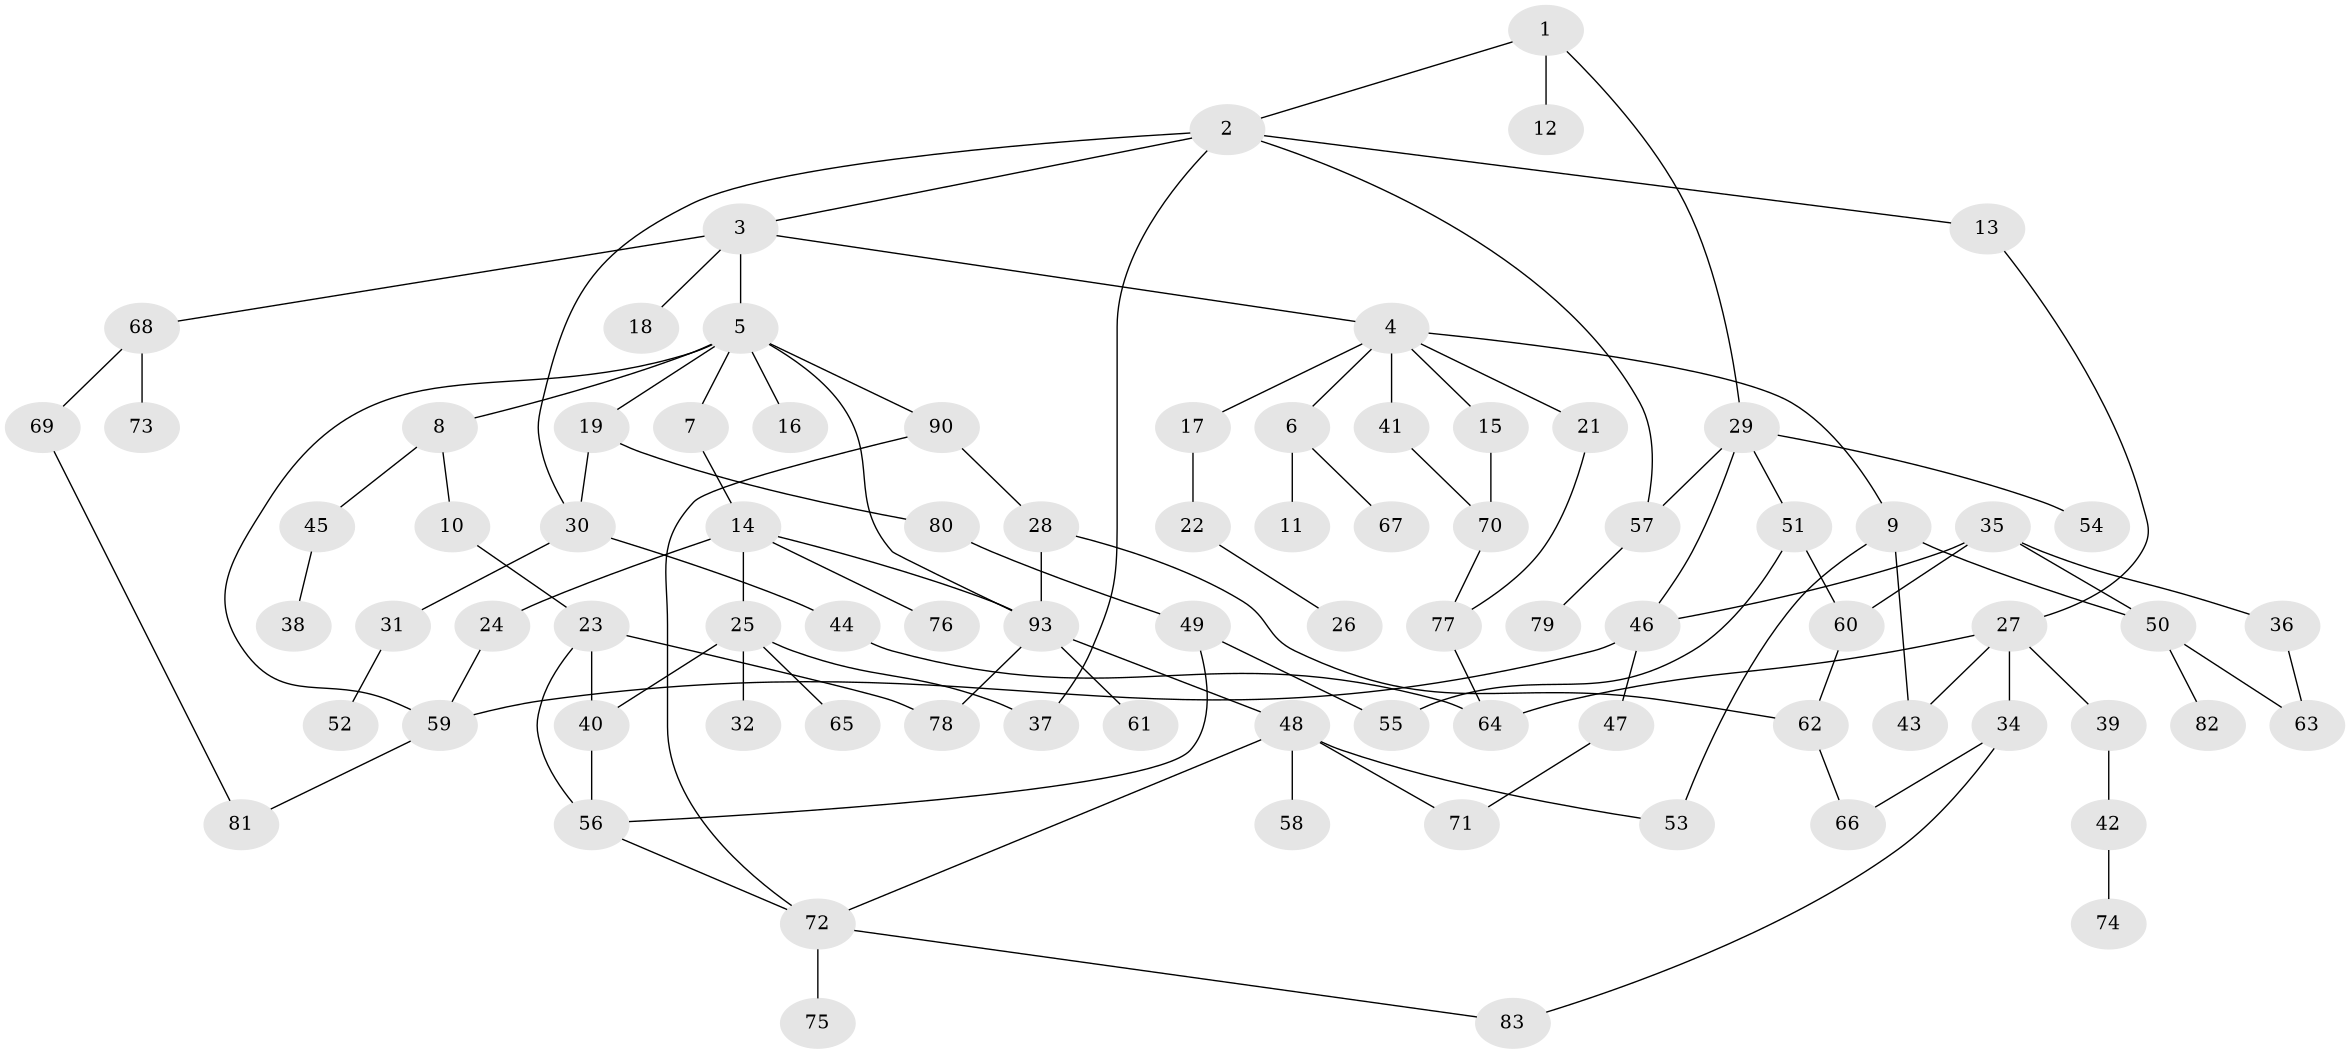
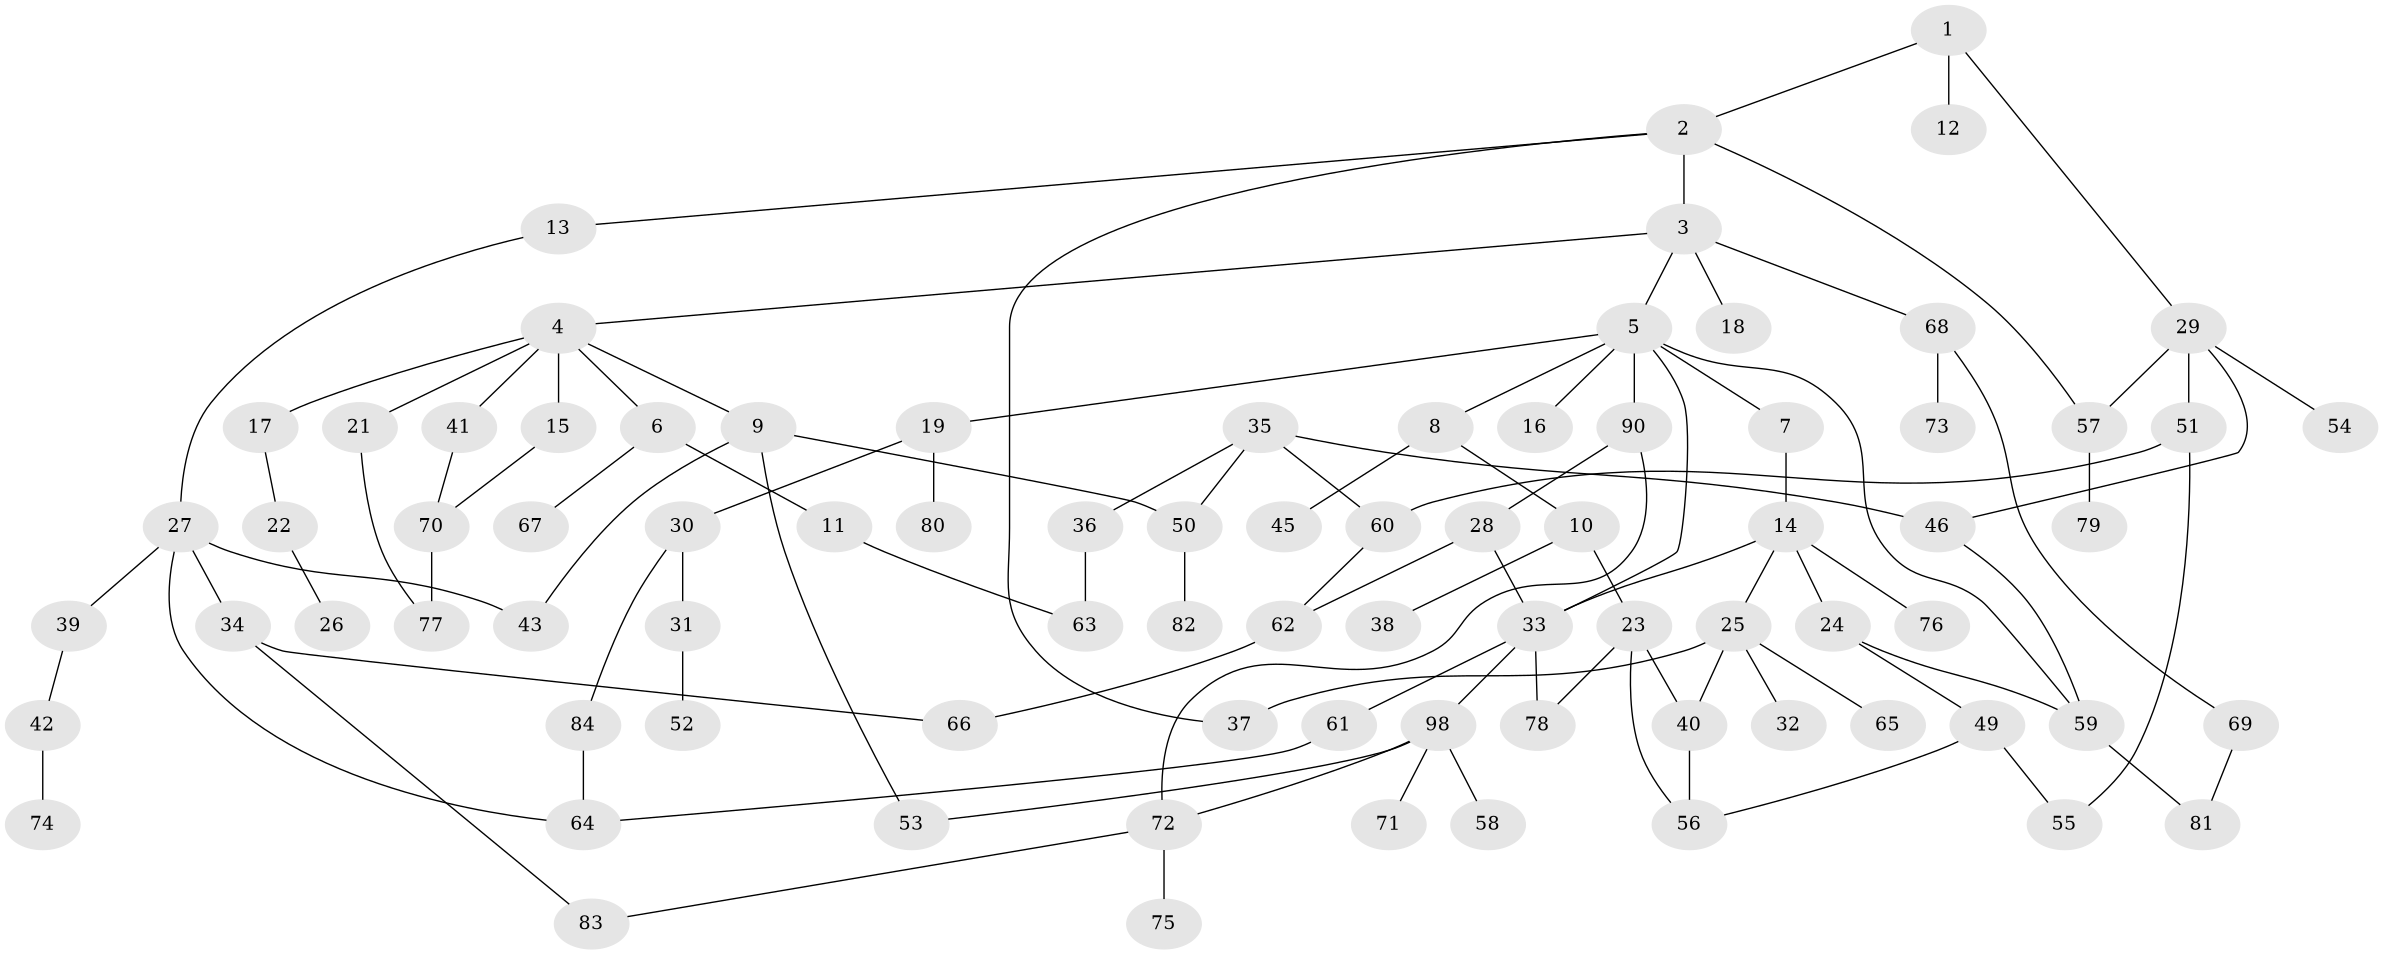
edge "2" -- "30": removed
edge "45" -- "38": now "10" -- "38"
edge "80" -- "49": now "24" -- "49"
node "44": label "44" -> "84"
node "93": label "93" -> "33"
edge "77" -- "64": now "61" -- "64"
edge "50" -- "63": now "11" -- "63"
node "48": label "48" -> "98"
node "47": removed
edge "56" -- "72": removed
